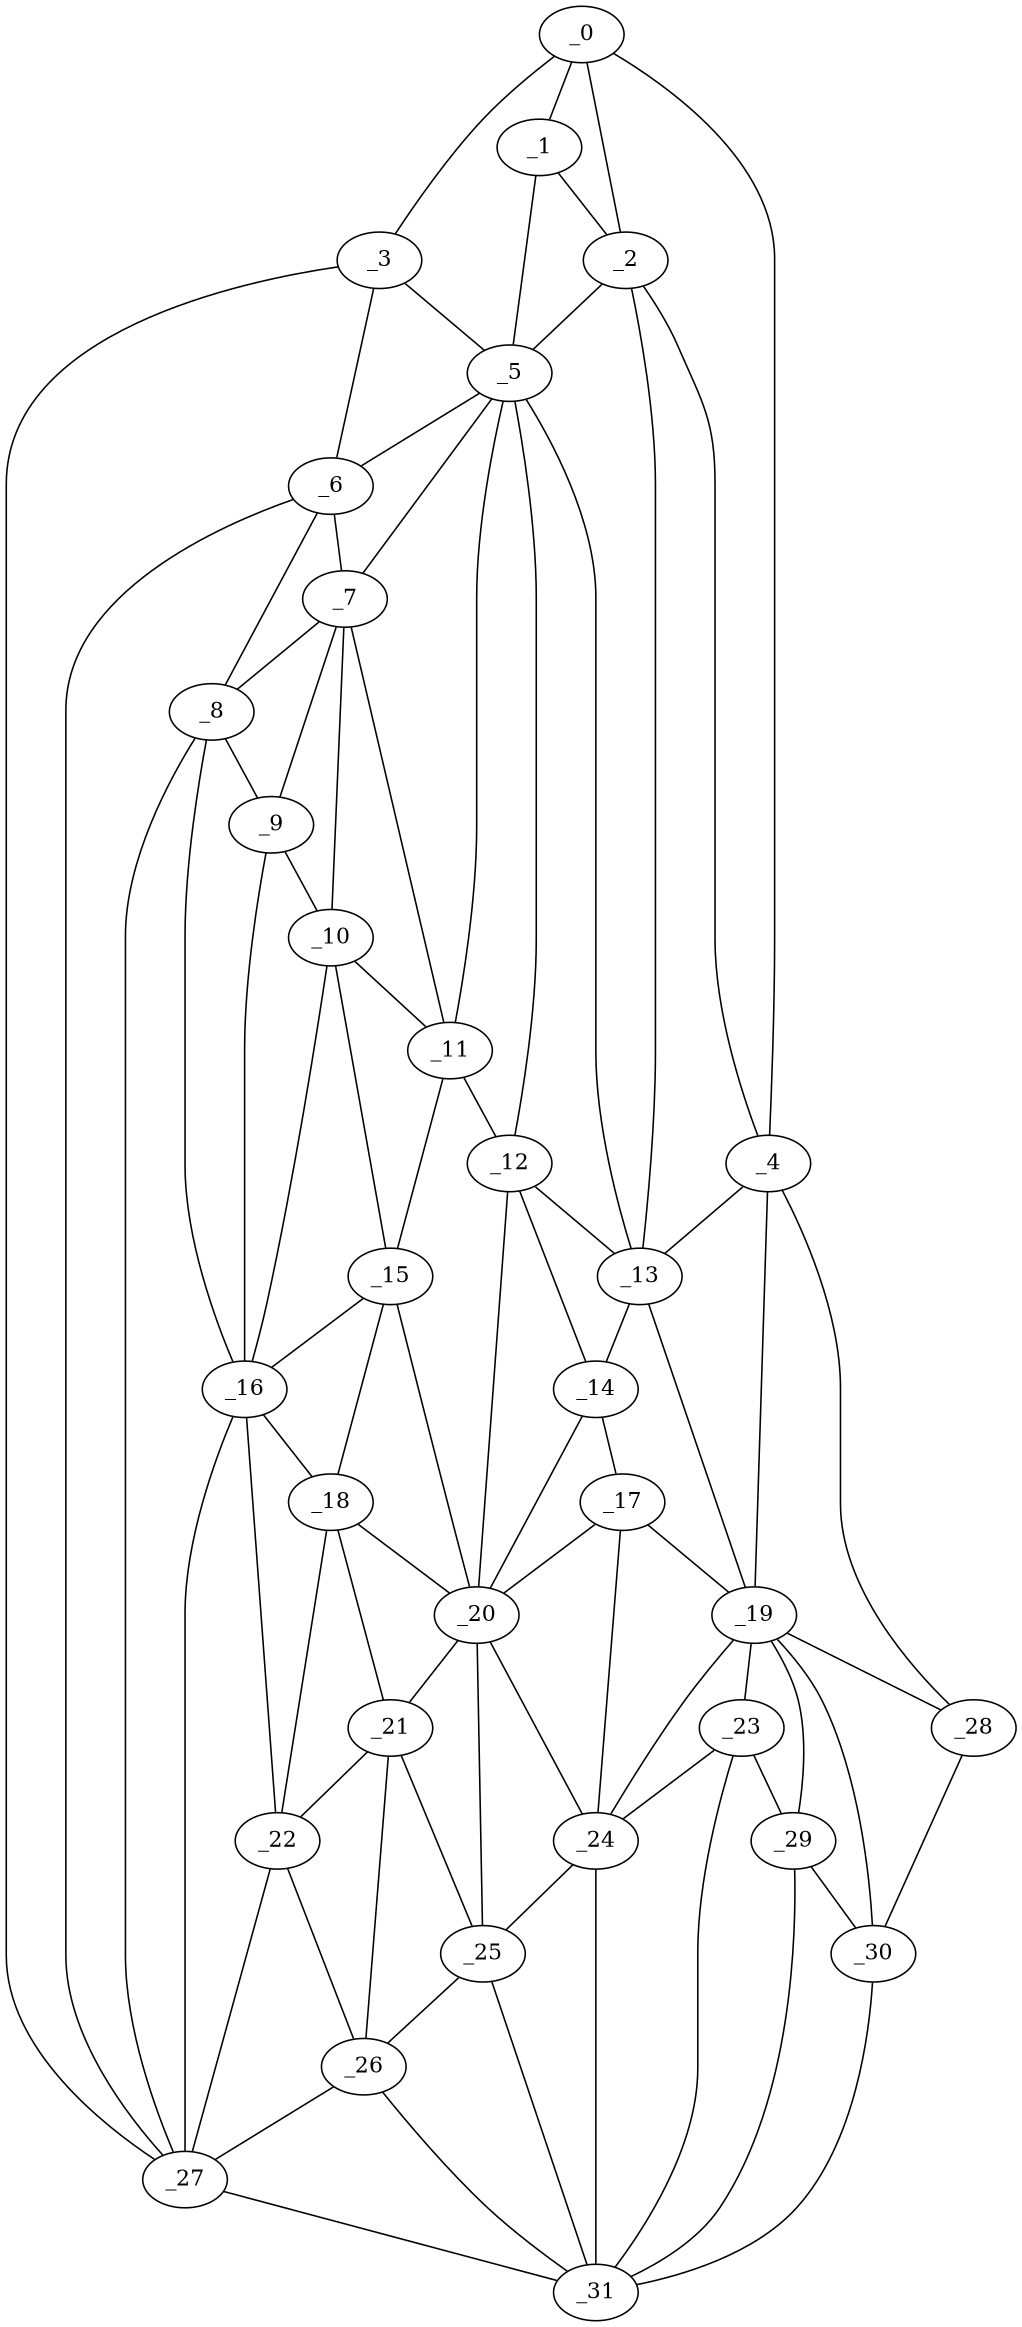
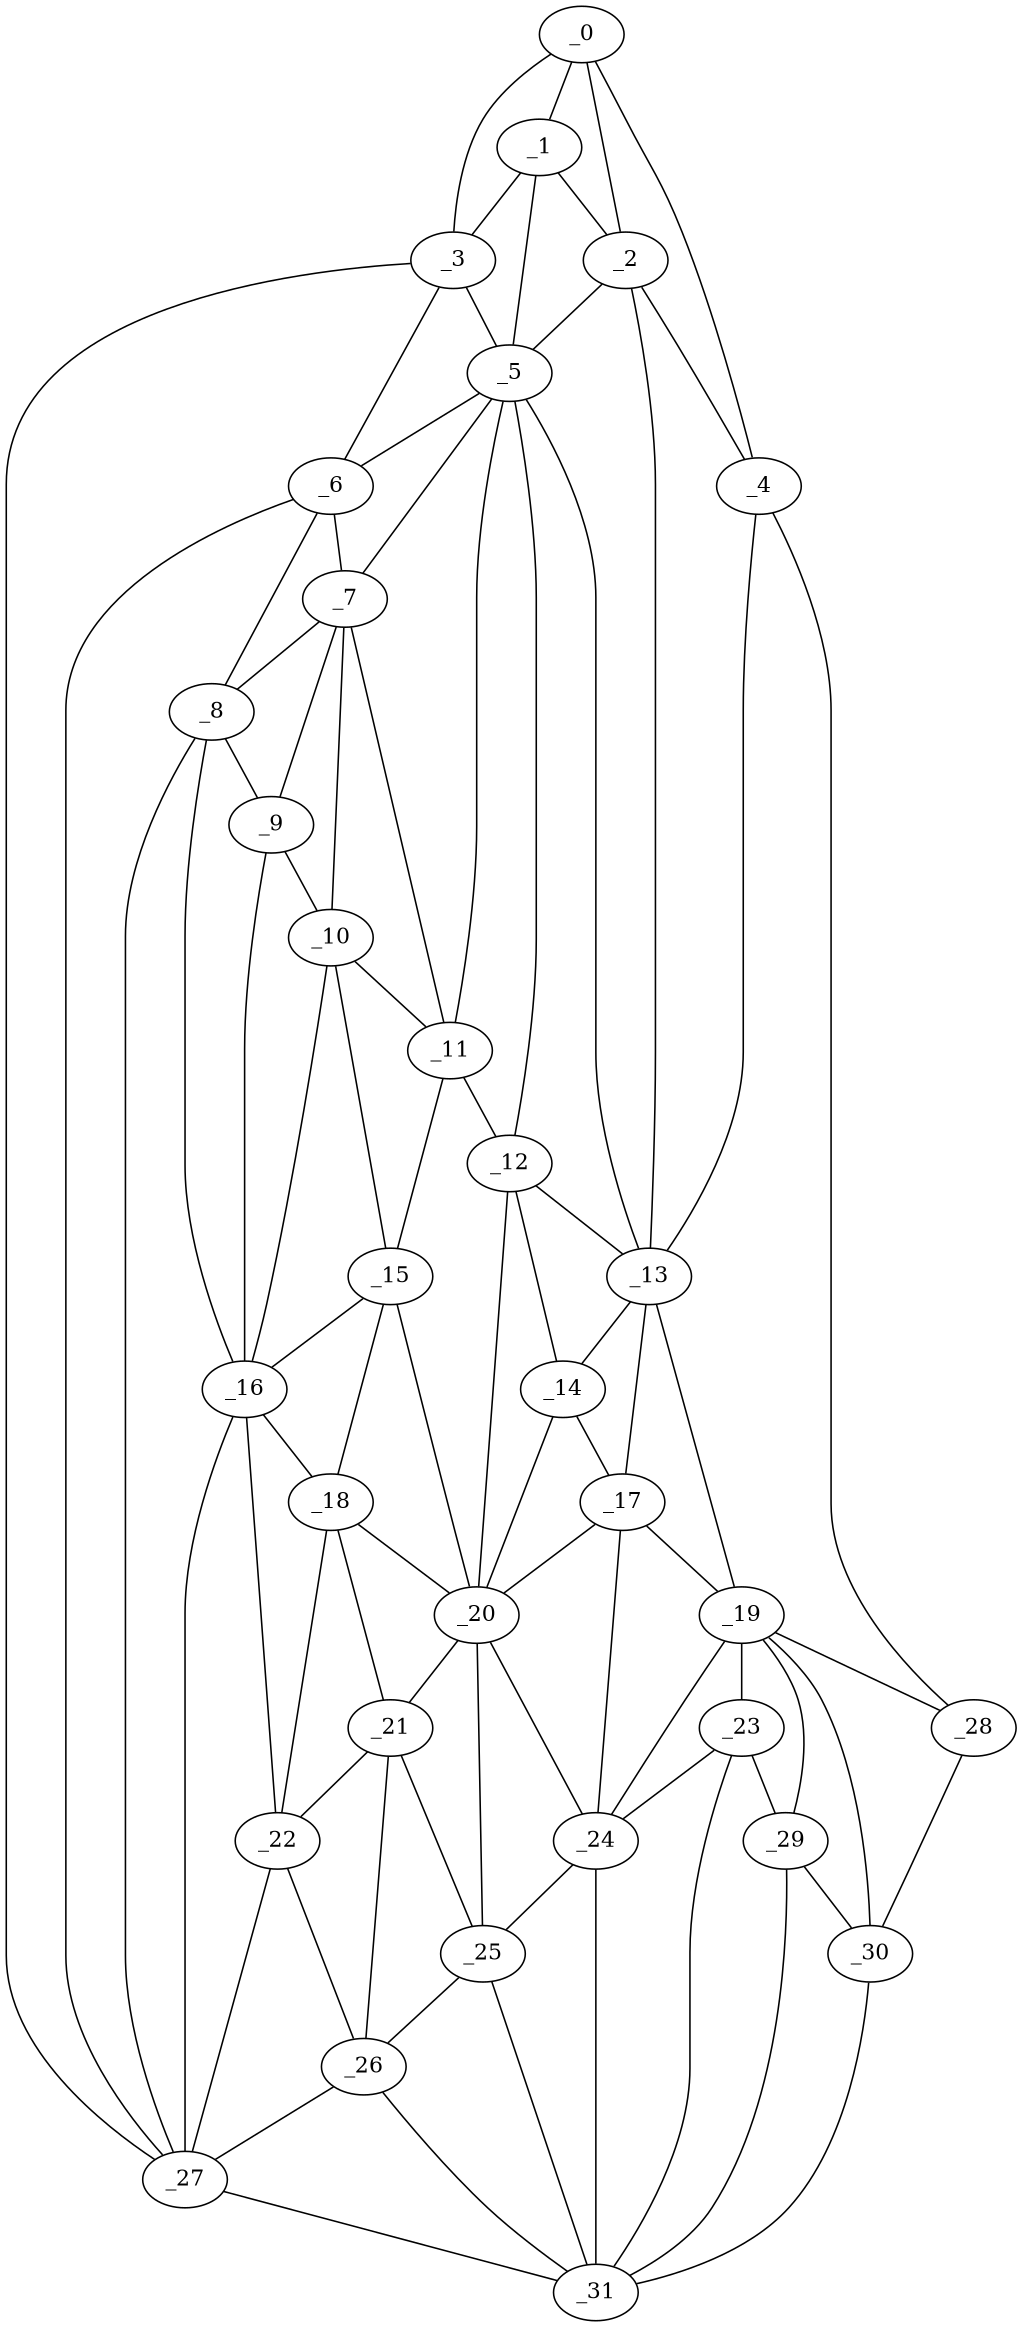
edge "_1" -- "_3": added
edge "_13" -- "_17": added
edge "_4" -- "_19": removed
